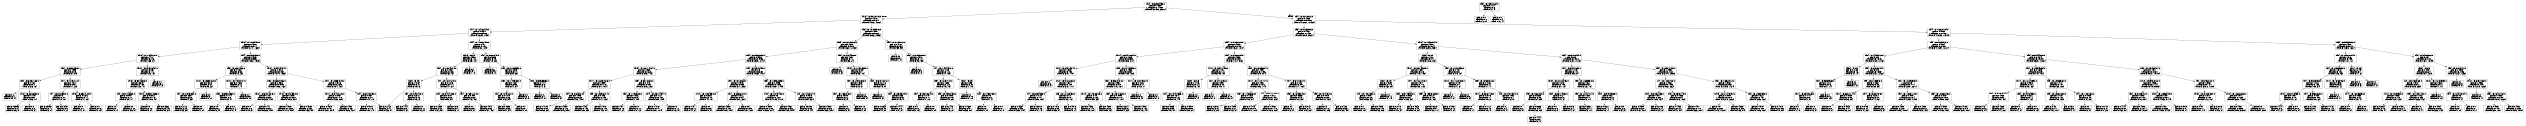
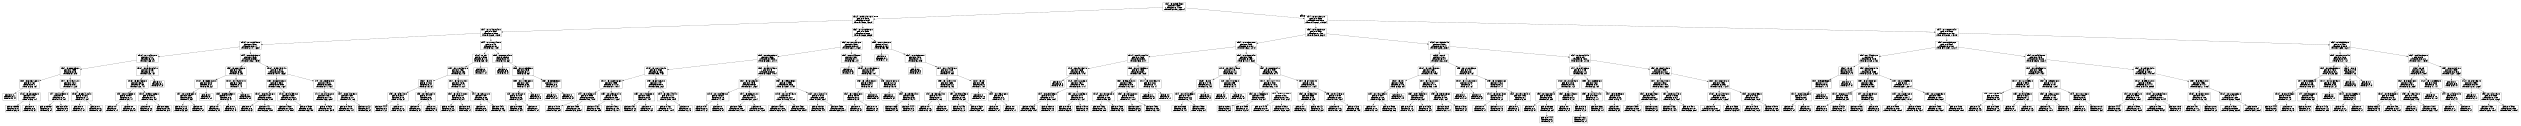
edge "X[30] <= 0.5 gini = 0.4082 samples = 21 value = [15, 6]" -> "gini = 0.2142 samples = 41 value = [36, 5]": now "X[30] <= 0.5 gini = 0.4082 samples = 21 value = [15, 6]" -> "X[3] <= 78541064.0 gini = 0.4444 samples = 6 value = [2, 4]"
edge "X[0] <= 91519968.0 gini = 0.32 samples = 20 value = [16, 4]" -> "gini = 0.1327 samples = 14 value = [13, 1]": now "gini = 0.375 samples = 4 value = [1, 3]" -> "gini = 0.1327 samples = 14 value = [13, 1]"
node "gini = 0.4951 samples = 957 value = [526, 431]": removed
